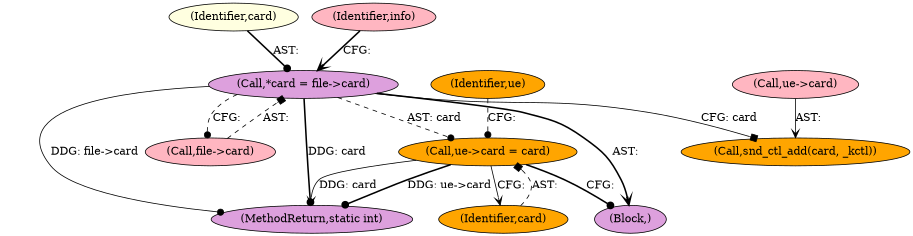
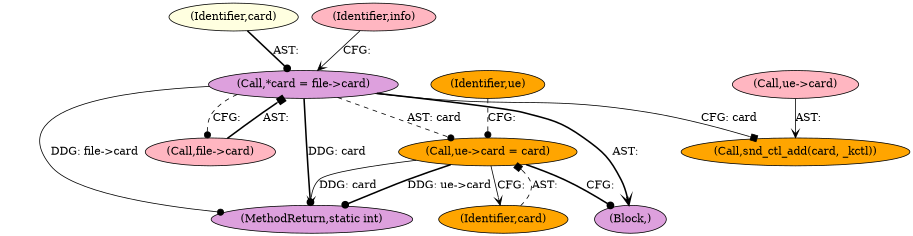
edge "(Identifier,info)" -> "(Call,*card = file->card)": style bold -> solid
edge "(Call,file->card)" -> "(Call,*card = file->card)": style dashed -> bold
